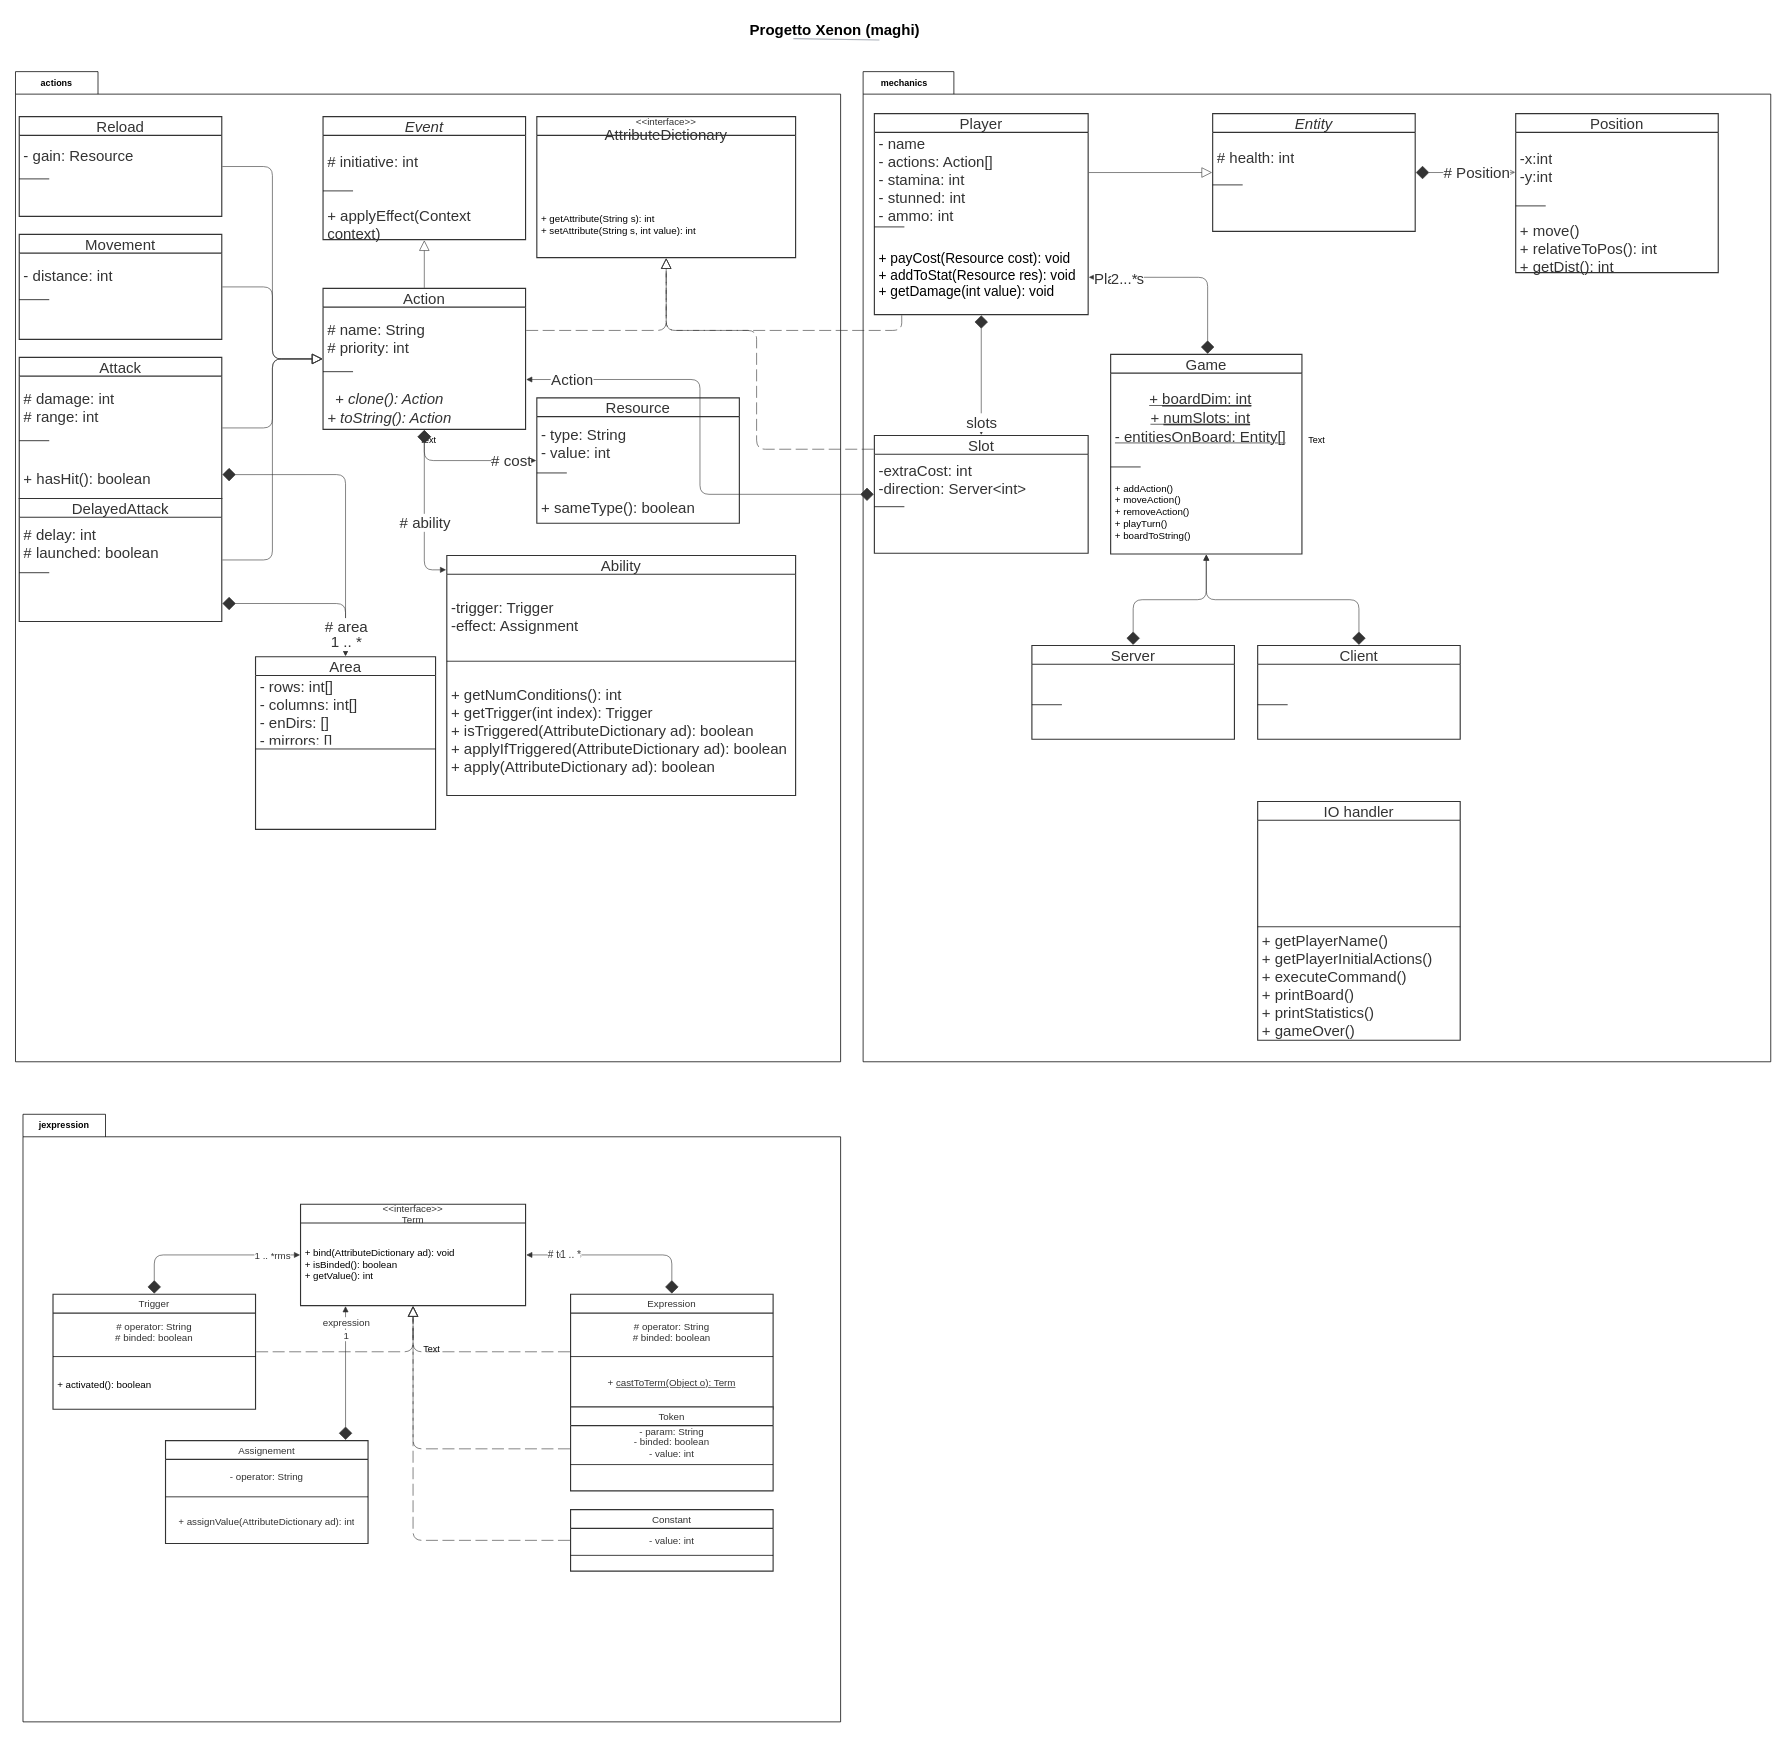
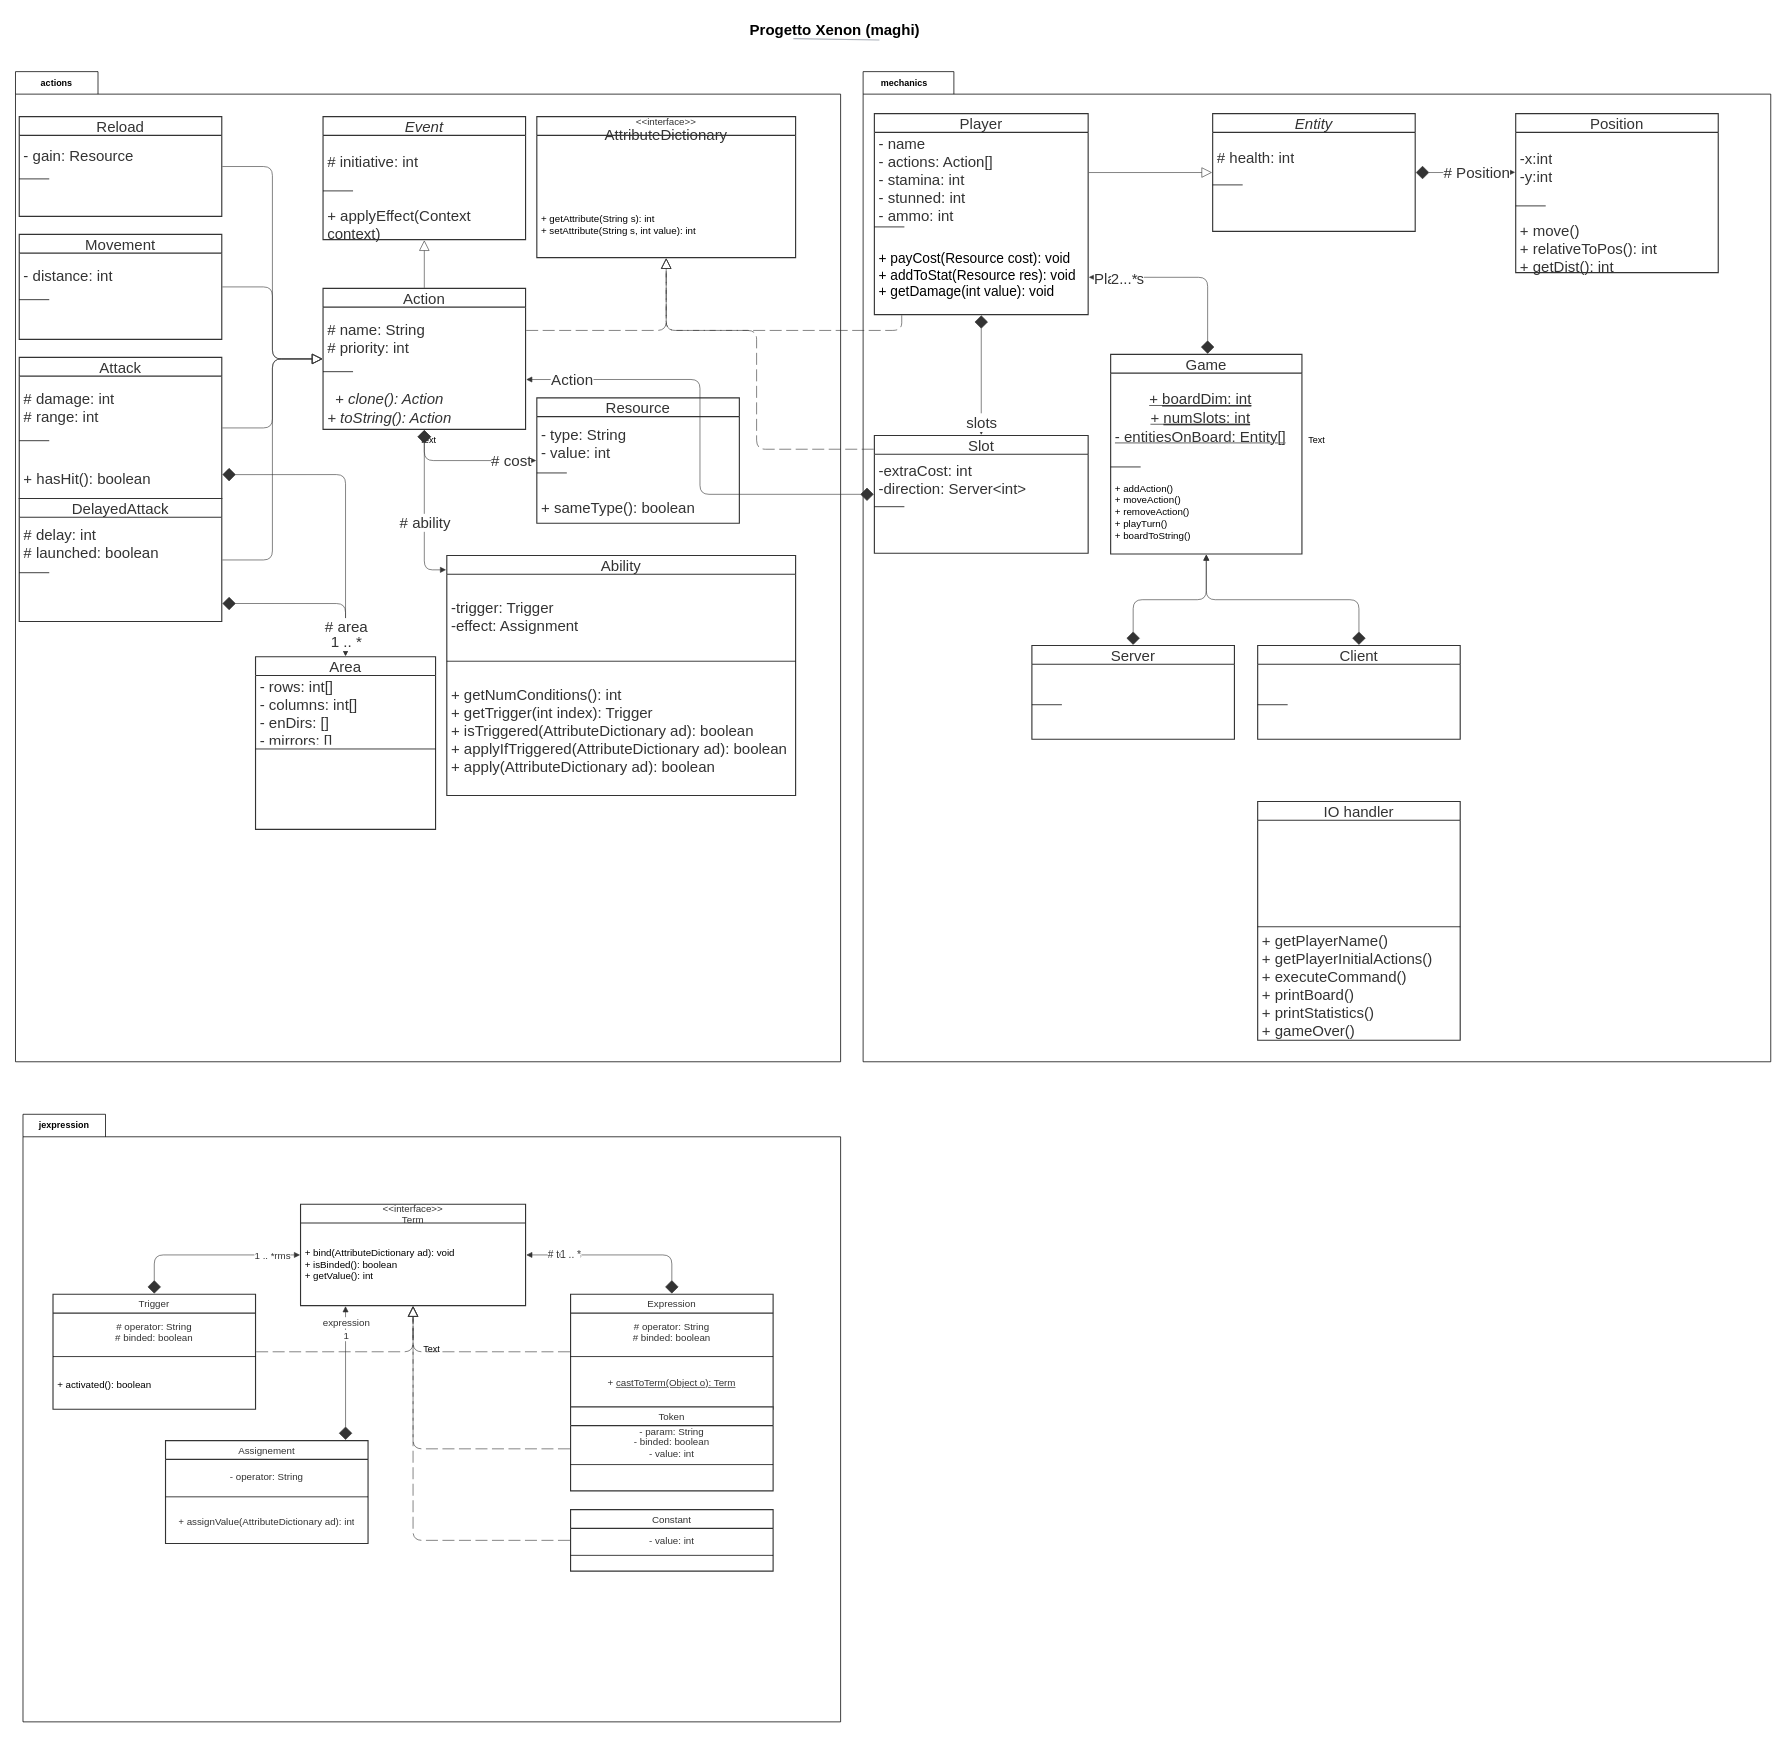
edge "Entity" -- "Position": arrowhead open -> block
